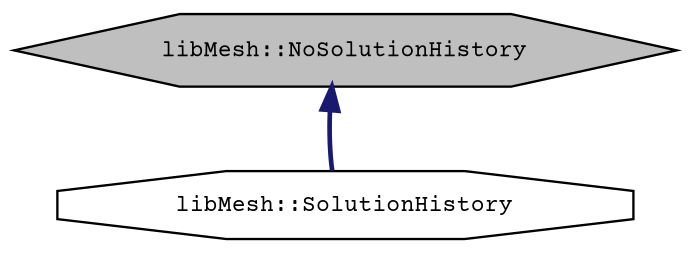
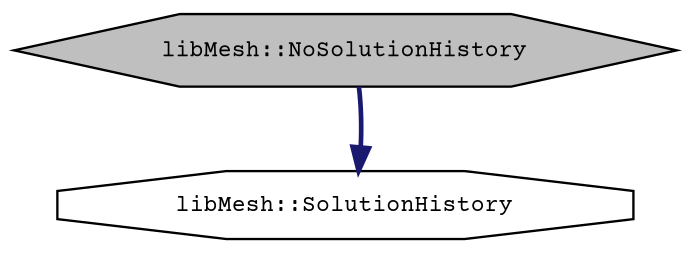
edge "libMesh::SolutionHistory" -> "libMesh::NoSolutionHistory": reversed
